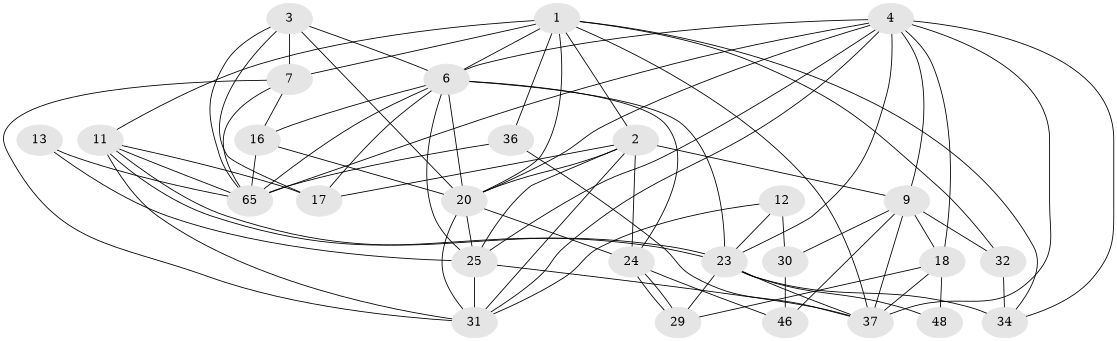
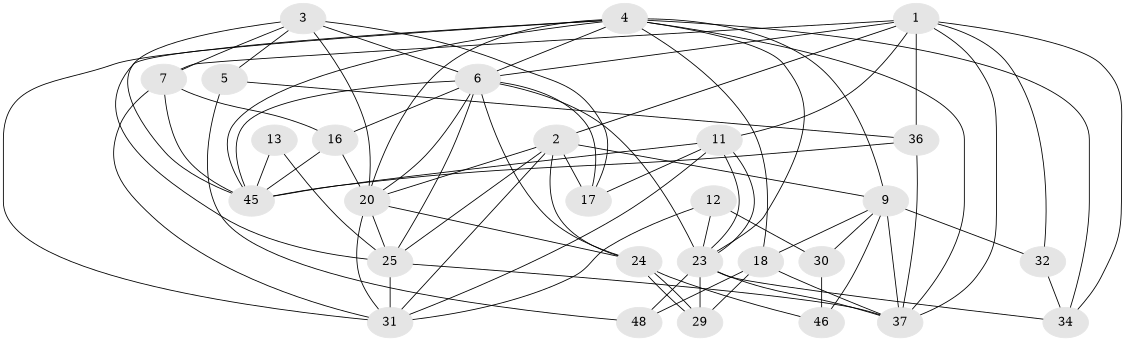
node "5": added
edge "1" -- "20": removed
node "65": label "65" -> "45"
